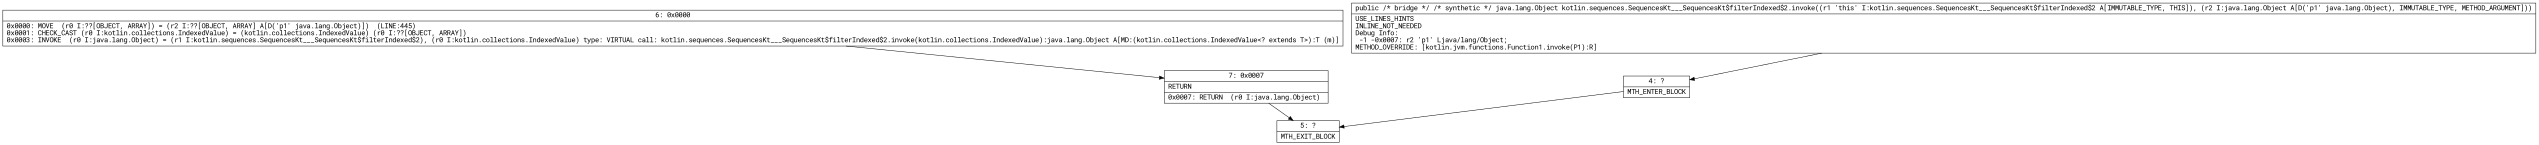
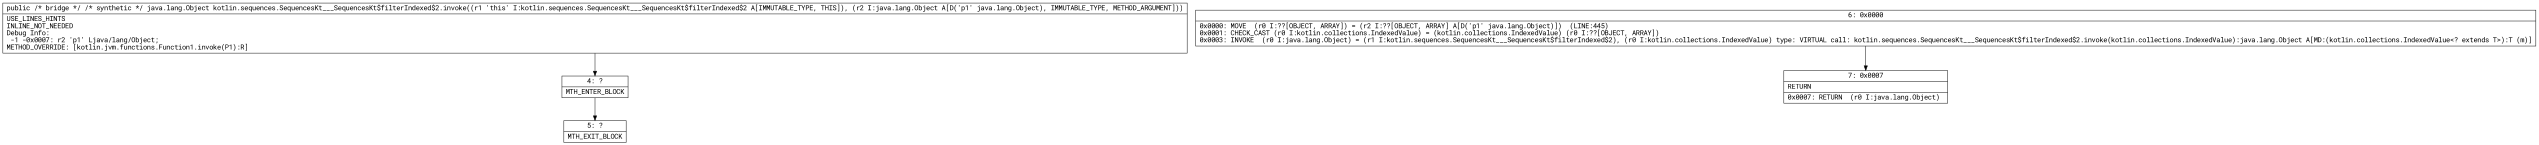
edge "7: 0x0007" -> "5: ?": removed
